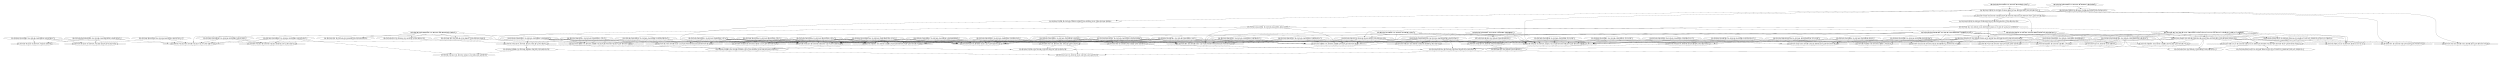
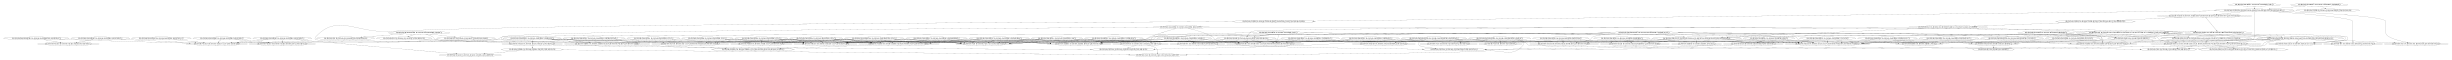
node "Lnet/mooctest/Variable net.mooctest.Variable.hashCode()I": removed
